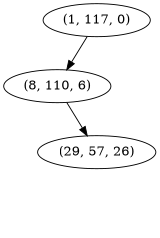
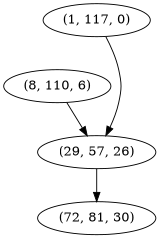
edge "(1, 117, 0)" -> "(8, 110, 6)": now "(1, 117, 0)" -> "(29, 57, 26)"
node "(72, 81, 30)": added
